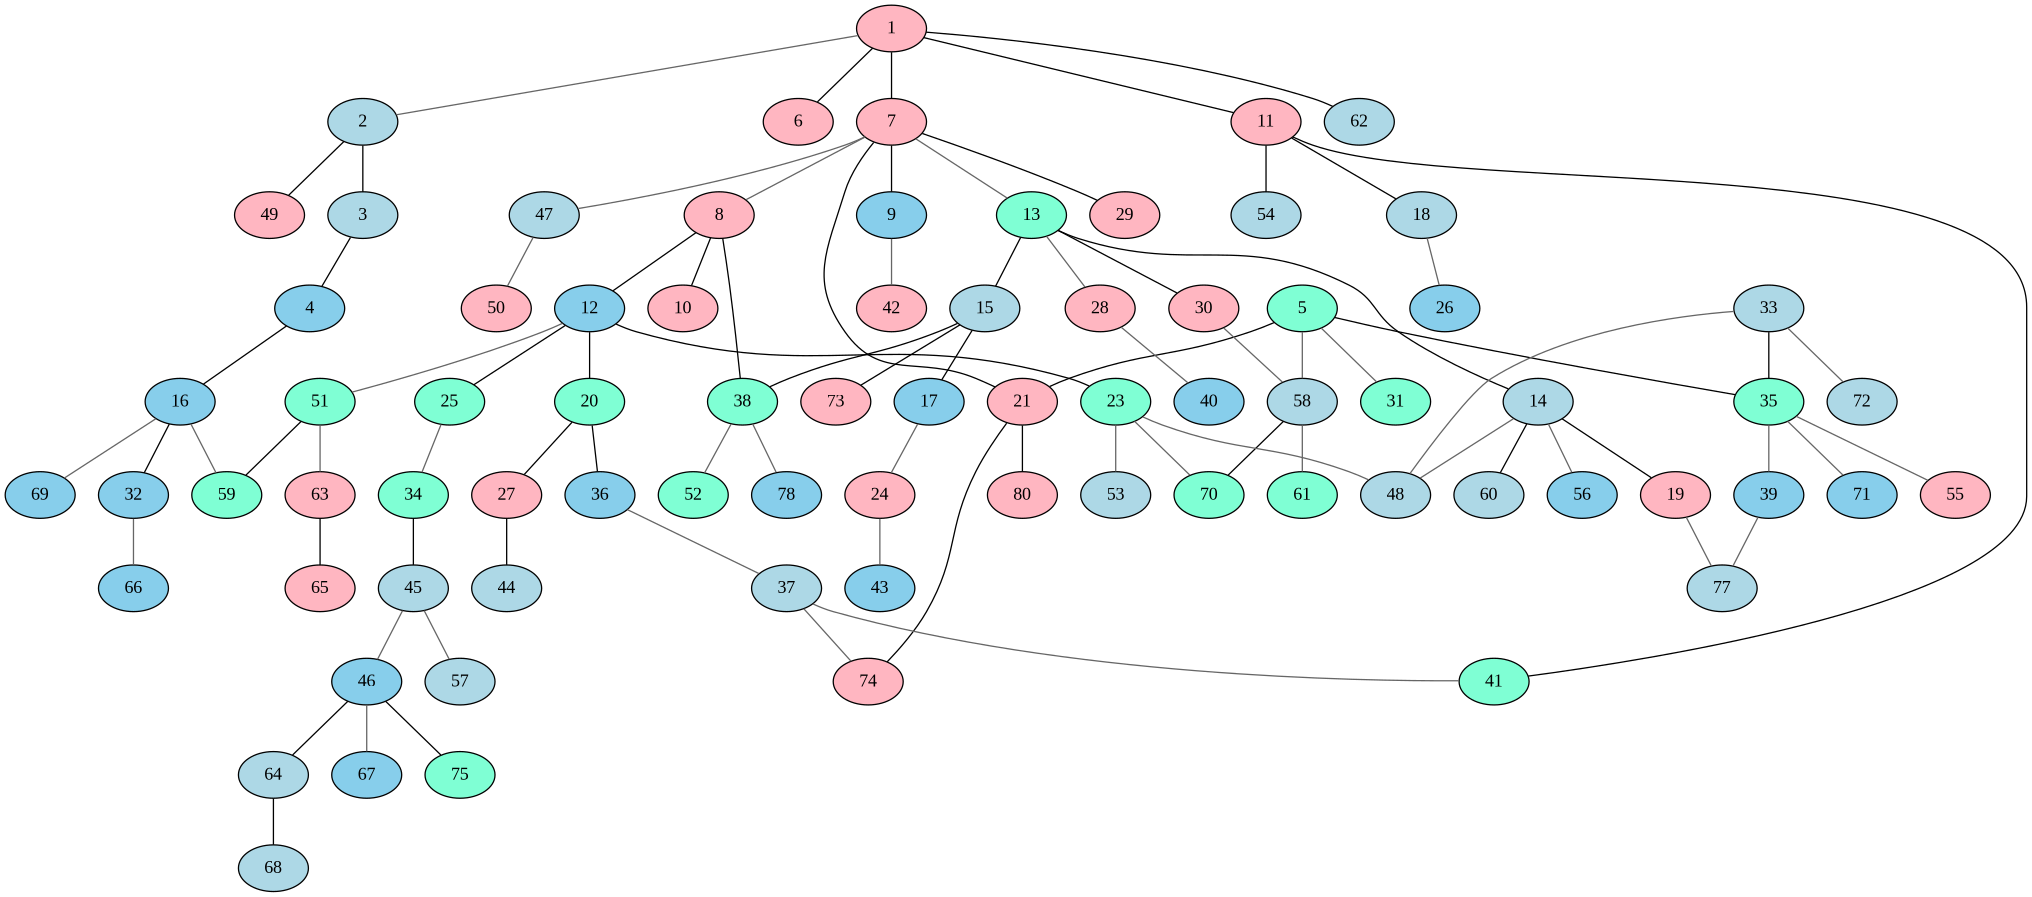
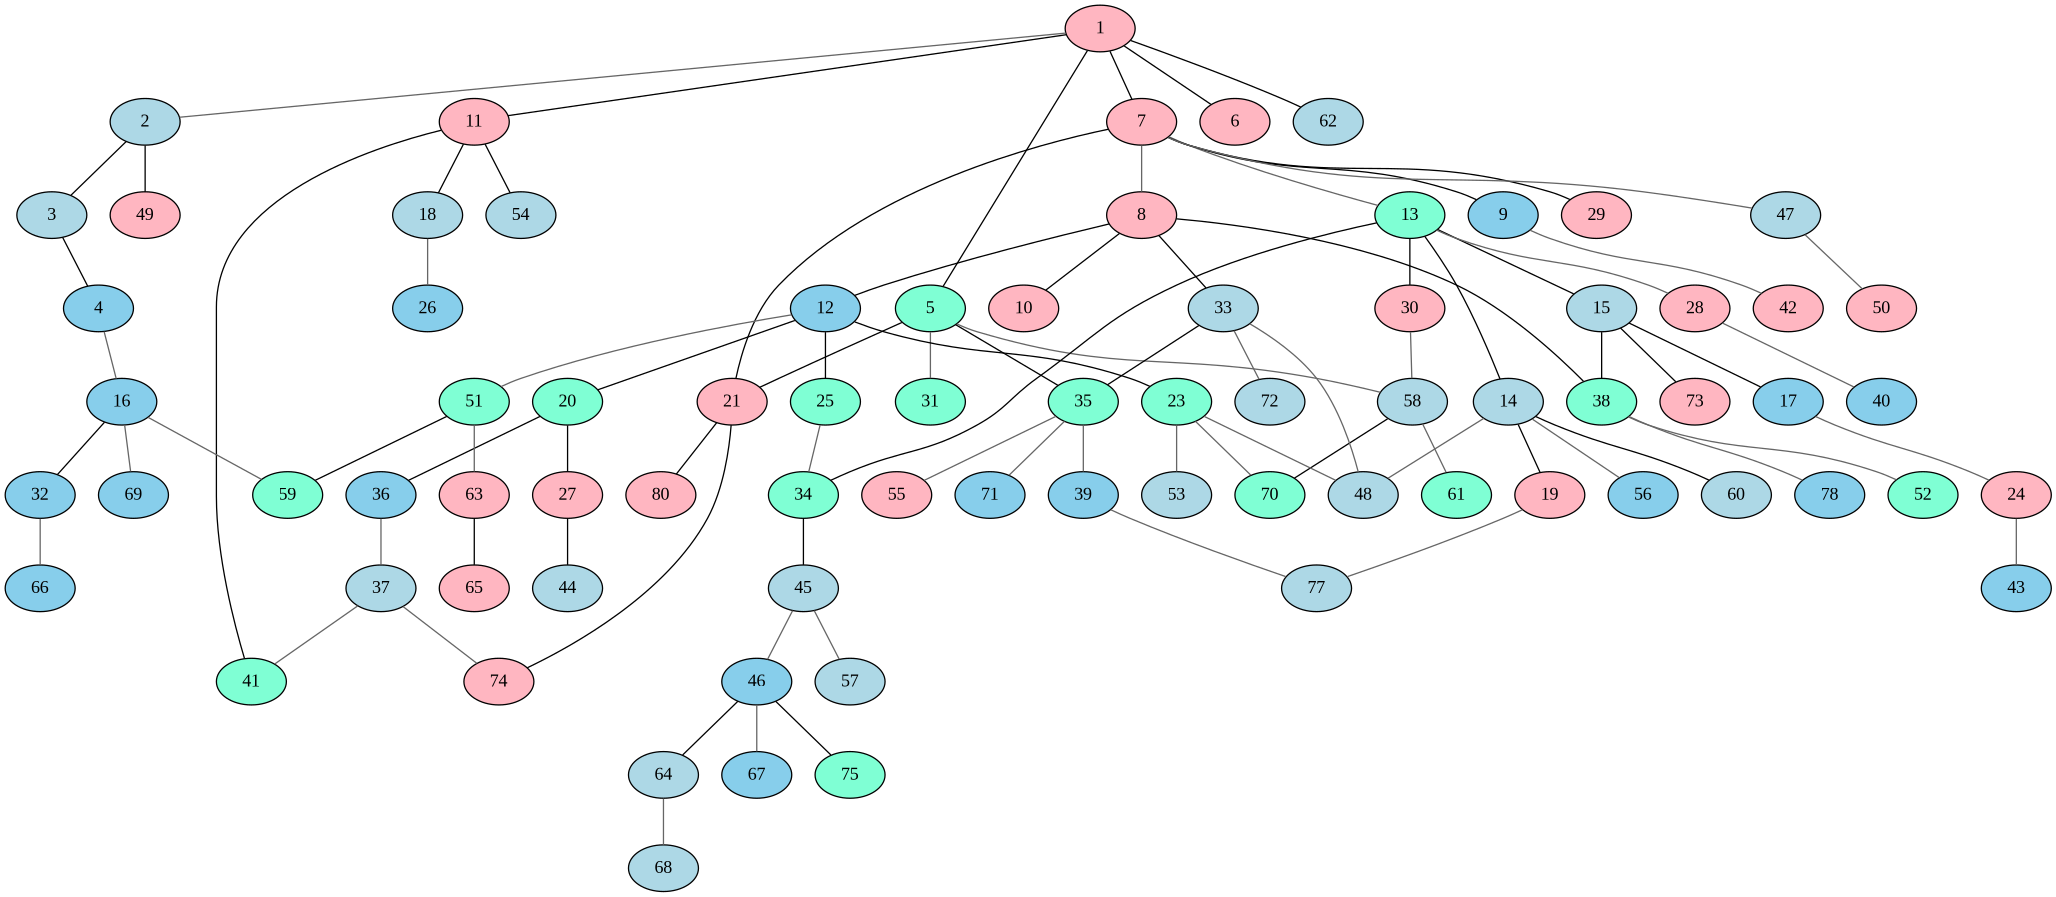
edge "1" -- "5": added
edge "8" -- "33": added
edge "13" -- "34": added
edge "4" -- "16": color black -> gray40
edge "64" -- "68": color black -> gray40
